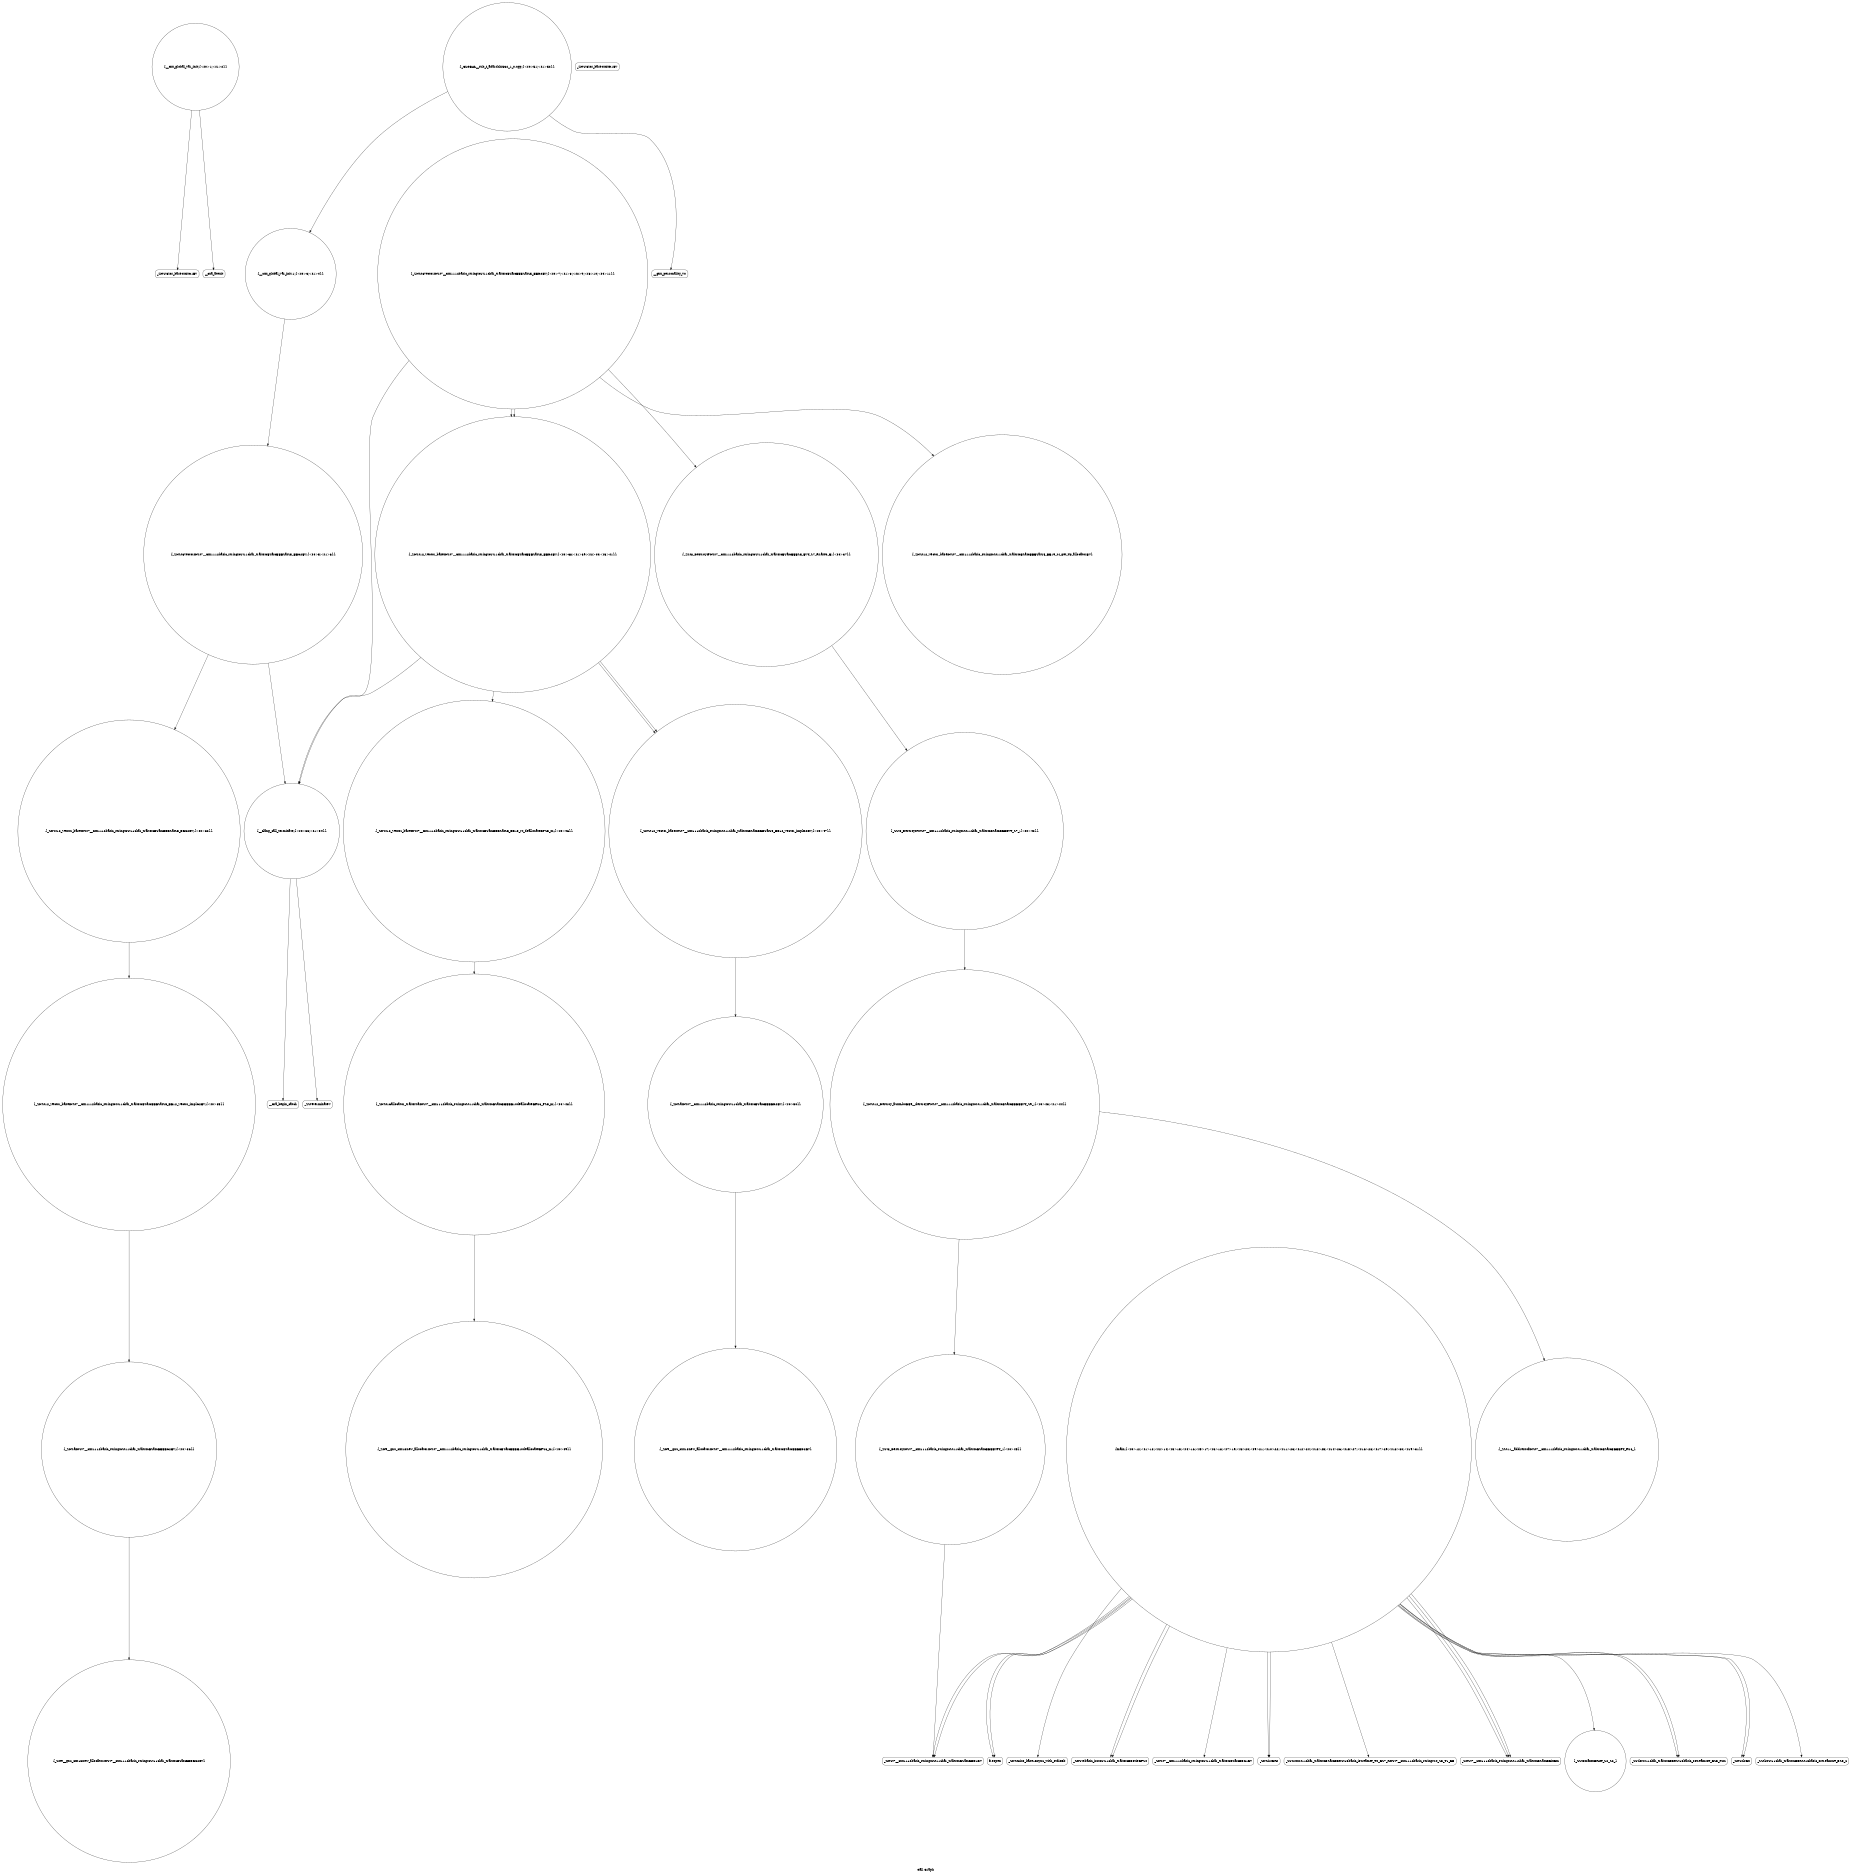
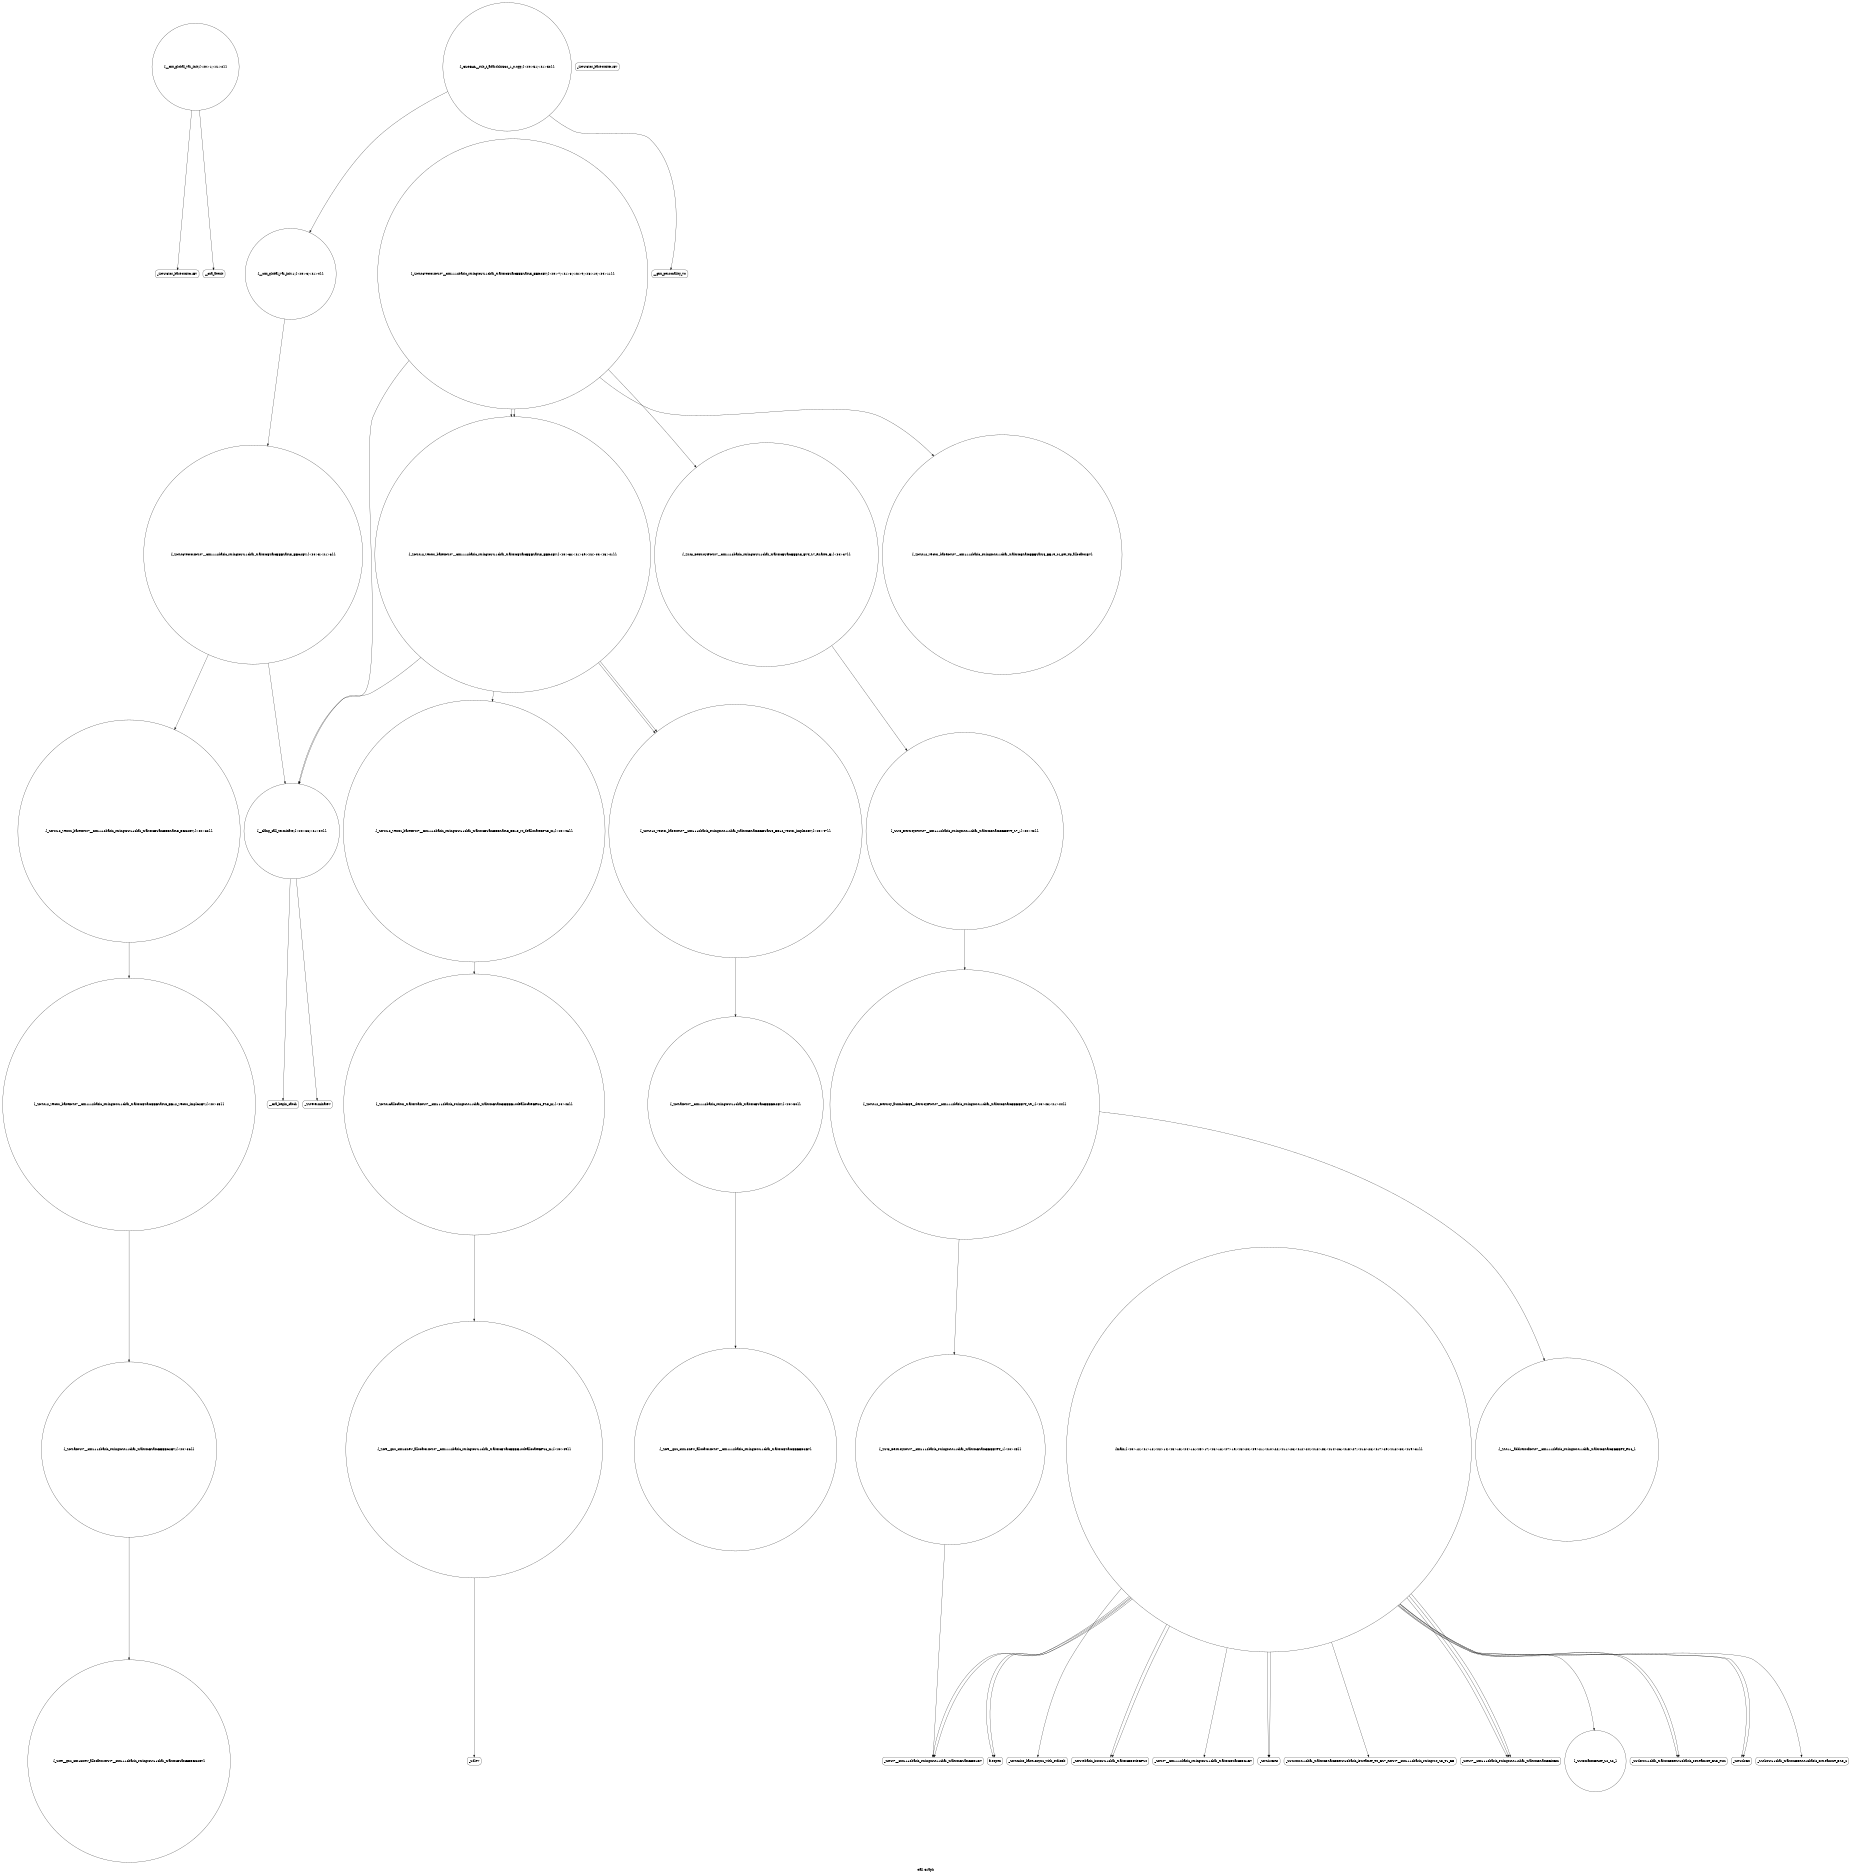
node "_ZdlPv": added
